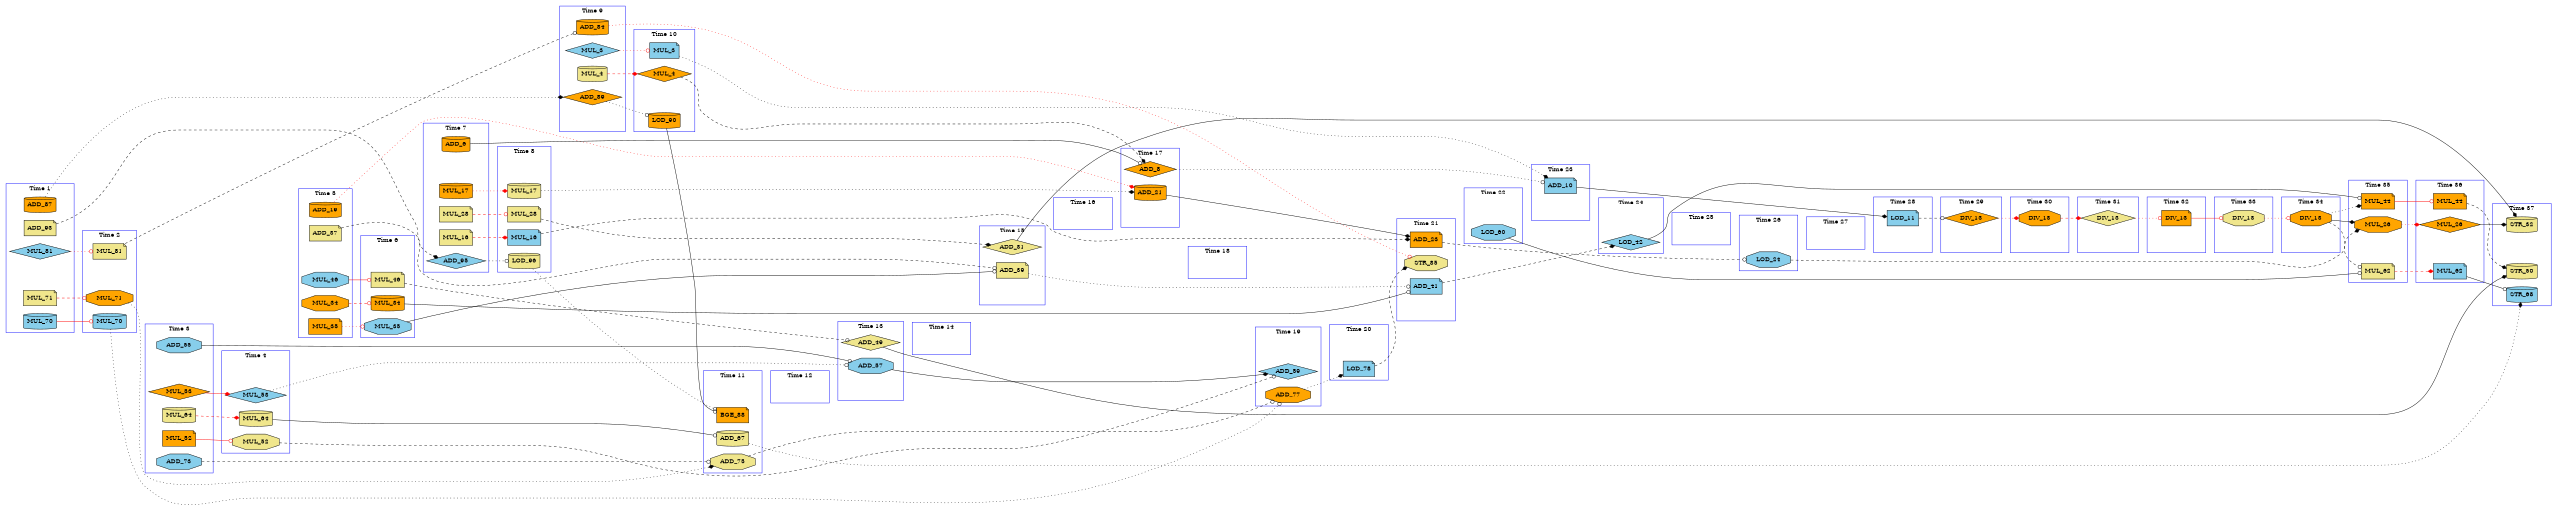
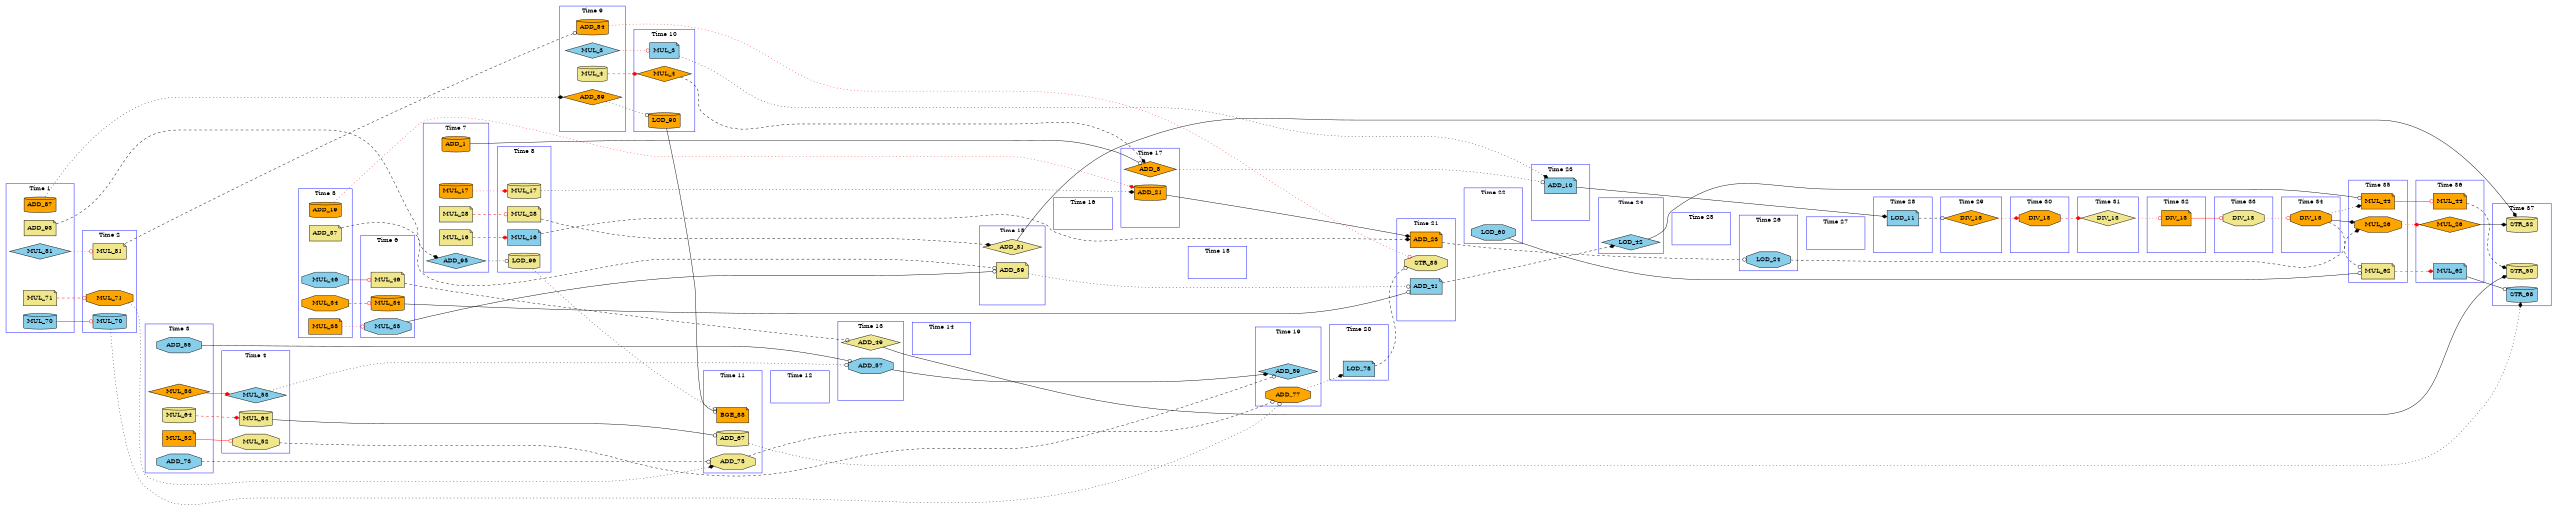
node "ADD_6": label "ADD_6" -> "ADD_1"
edge "LOD_78" -> "STR_85": arrowhead diamond -> odot
